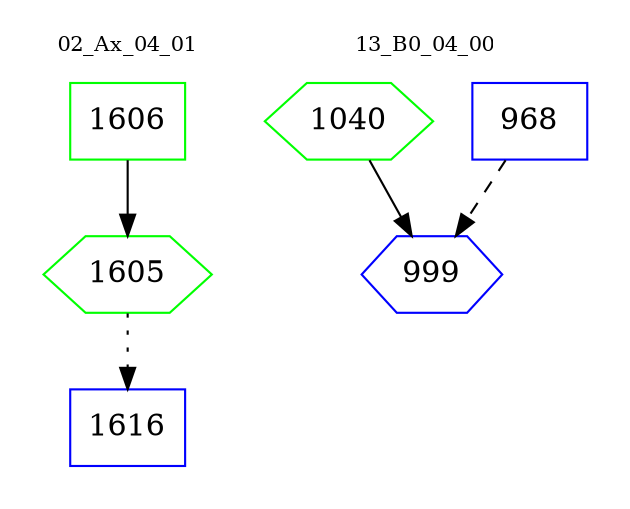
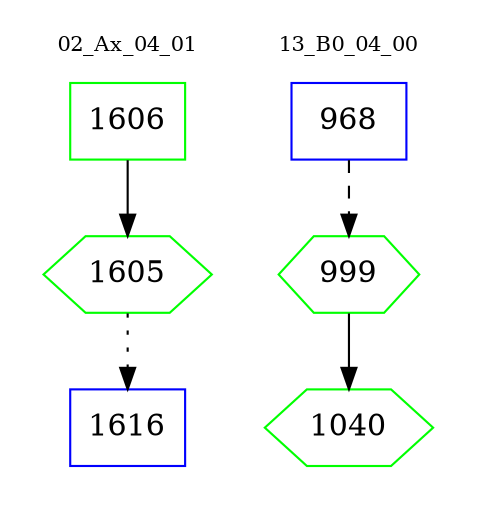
edge "1040" -> "999": reversed
node "999": color blue -> green
